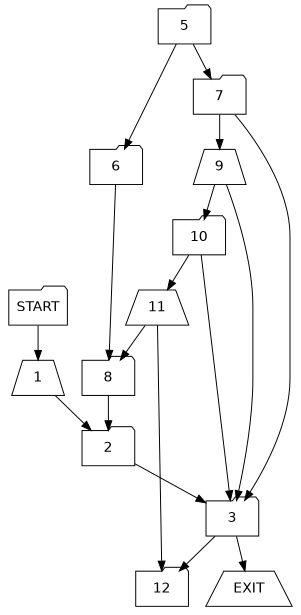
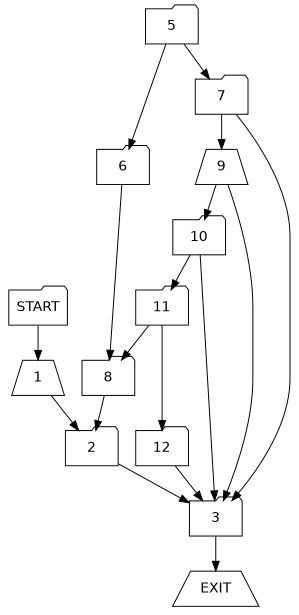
node "11": shape trapezium -> folder
edge "3" -> "12": reversed
